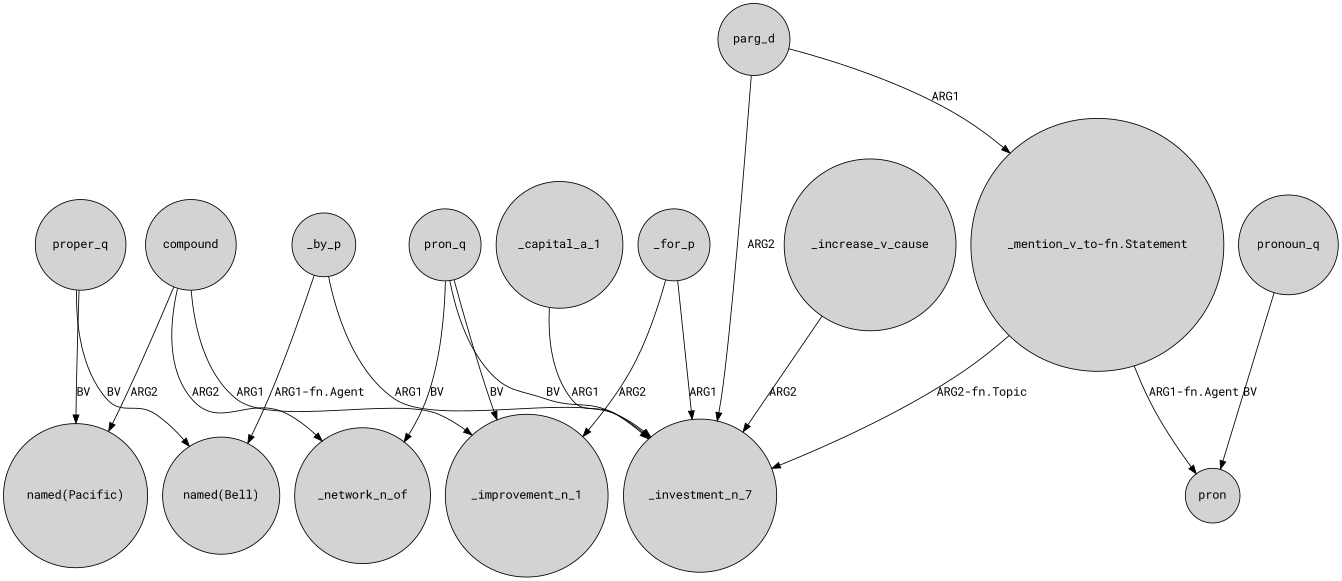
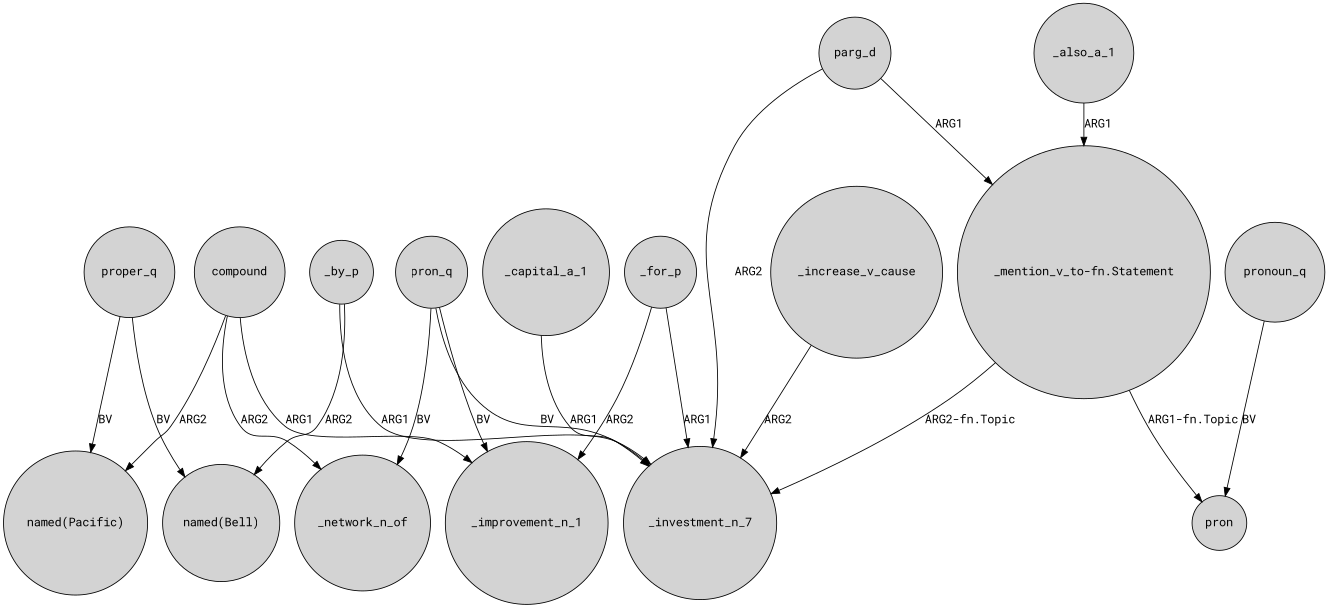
node "_also_a_1": added
edge "_by_p" -> "named(Bell)": label "ARG1-fn.Agent" -> "ARG2"
edge "_mention_v_to-fn.Statement" -> "pron": label "ARG1-fn.Agent" -> "ARG1-fn.Topic"
